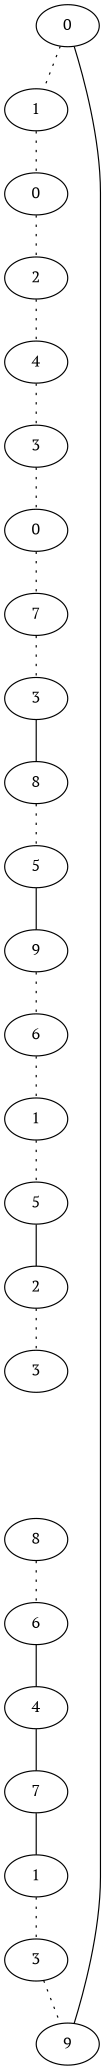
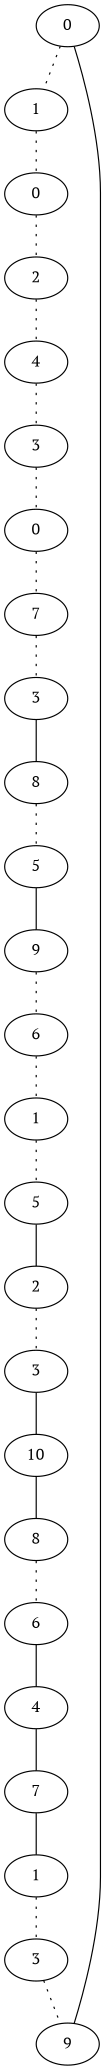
node "10": added
